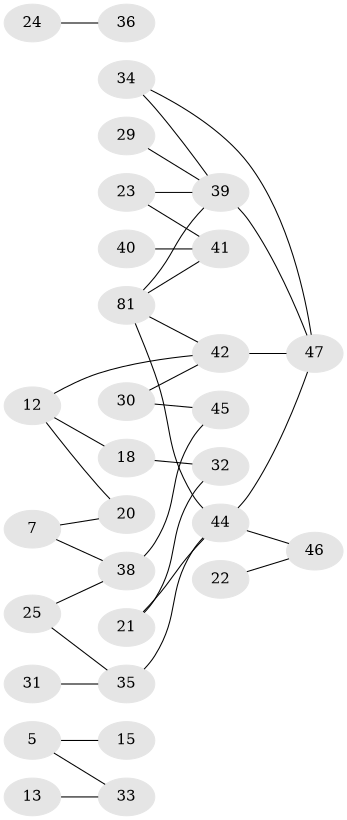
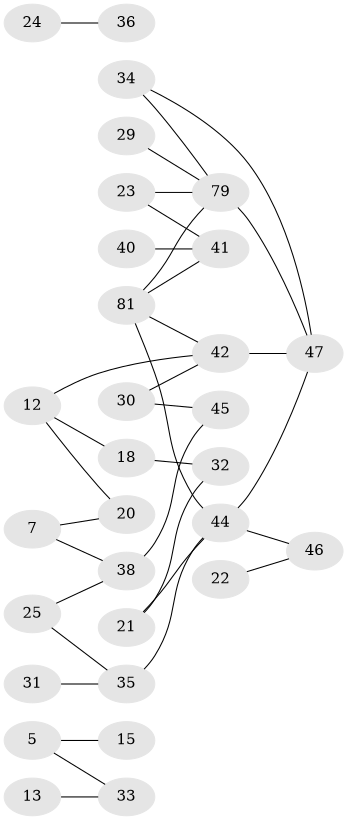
node "39": label "39" -> "79"
